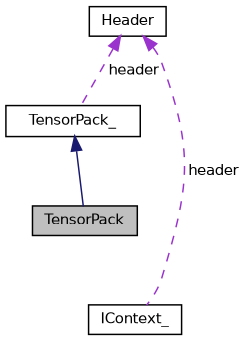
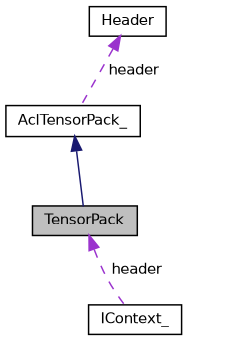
node "TensorPack_": label "TensorPack_" -> "AclTensorPack_"
edge "IContext_" -> "Header": now "IContext_" -> "TensorPack"
